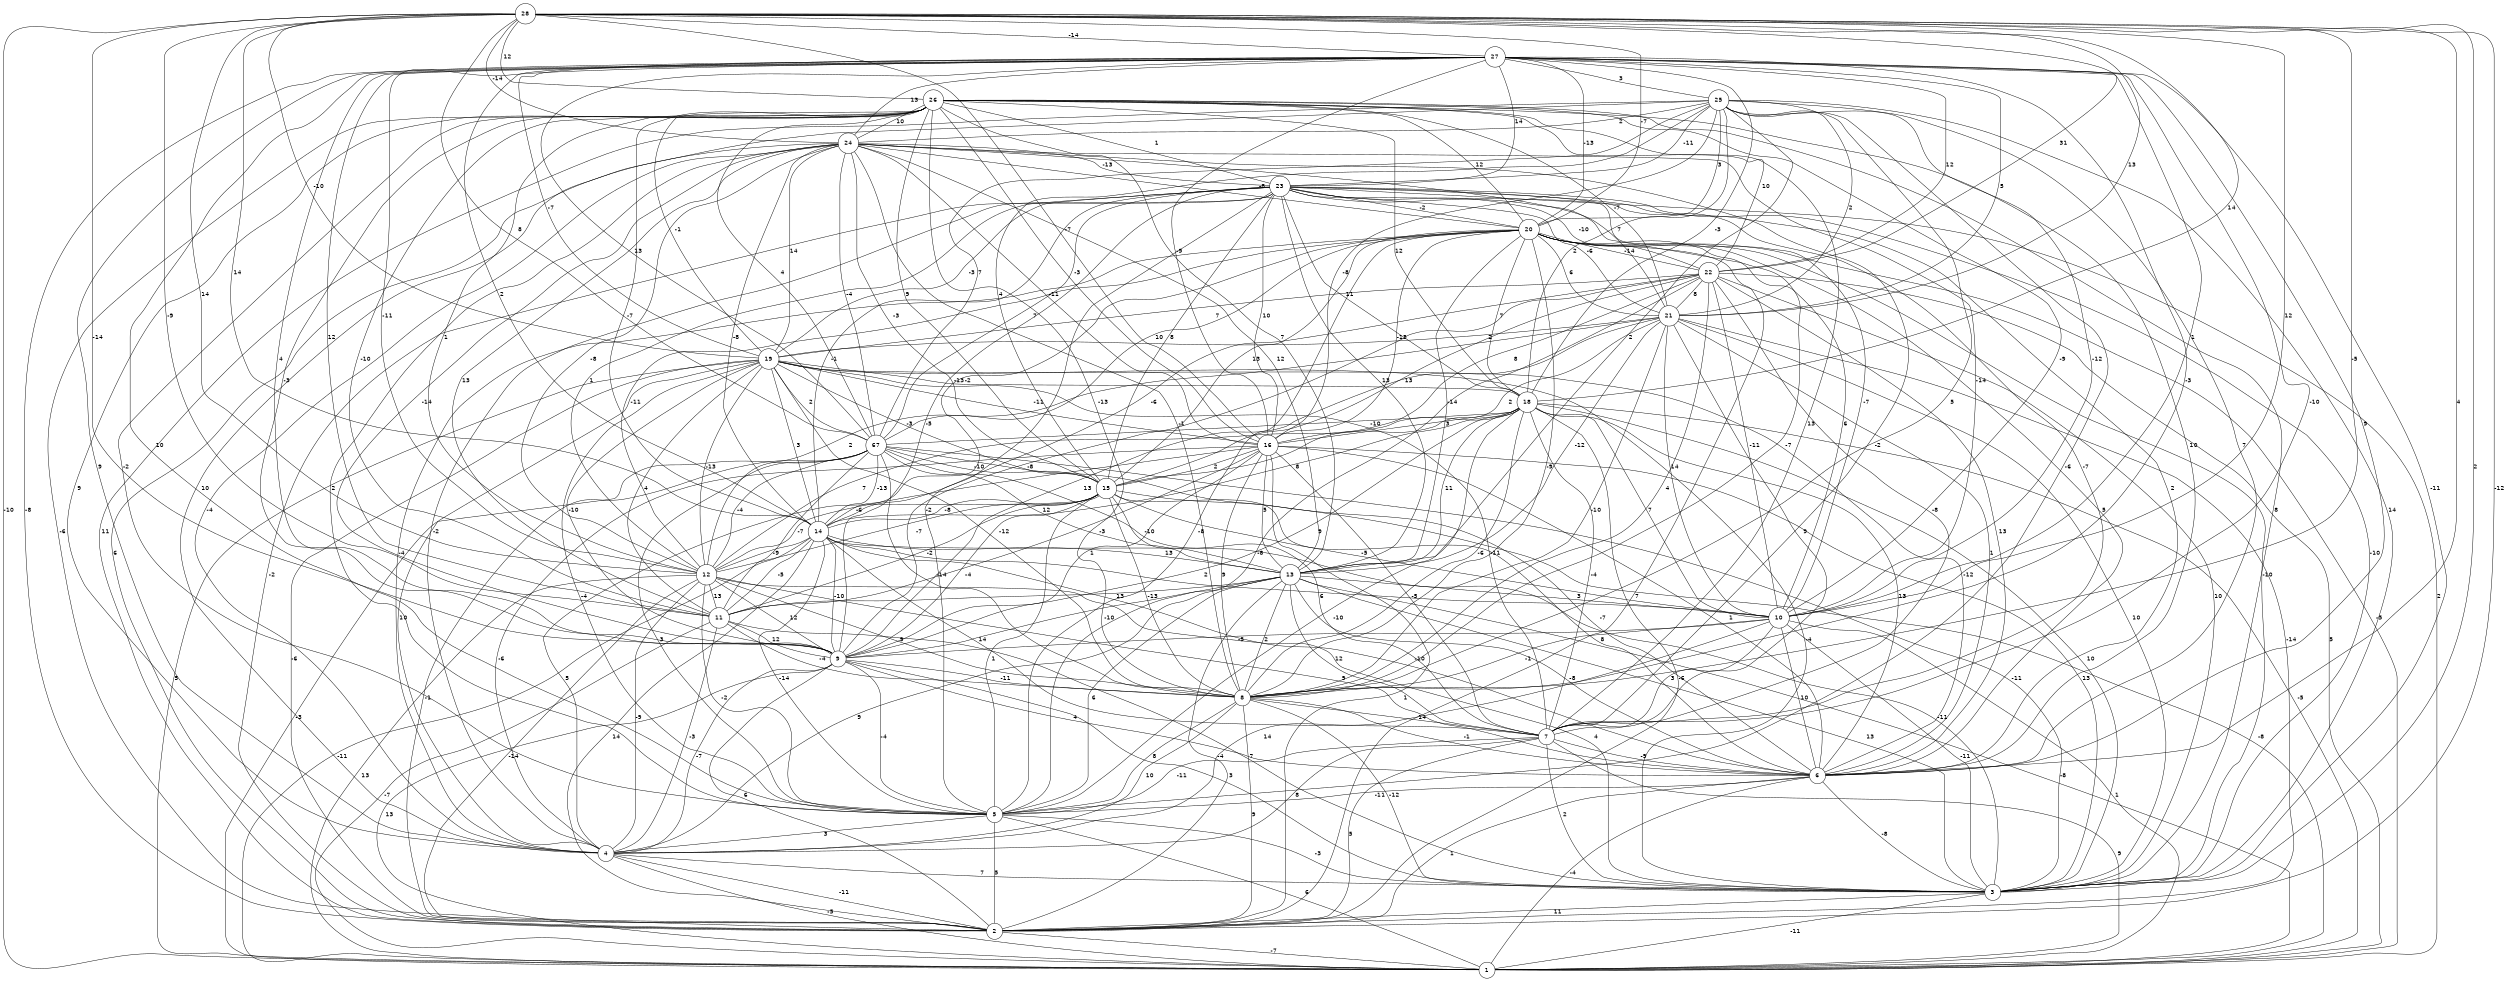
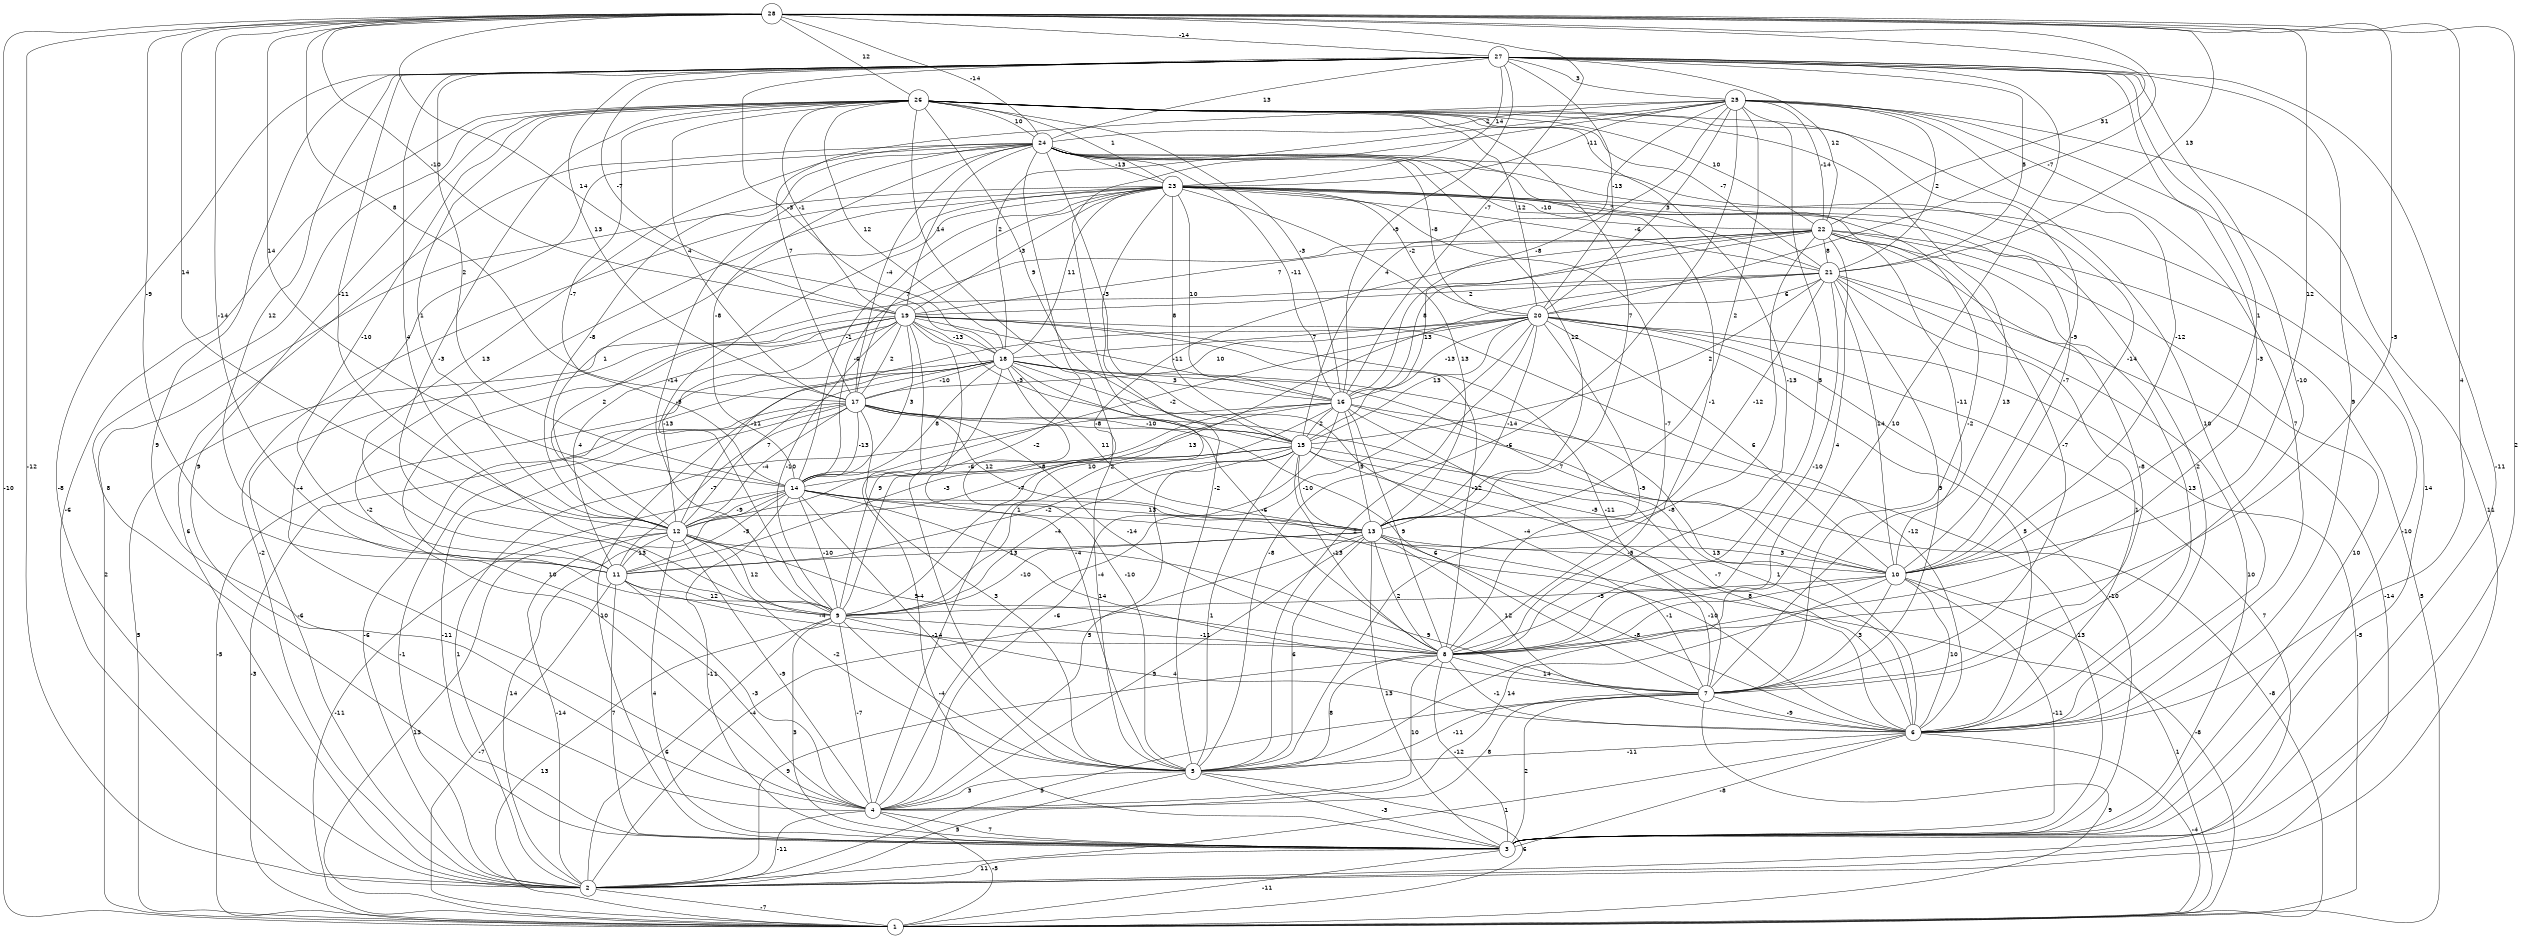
edge "20" -- "22": now "25" -- "22"
node "67": label "67" -> "17"
